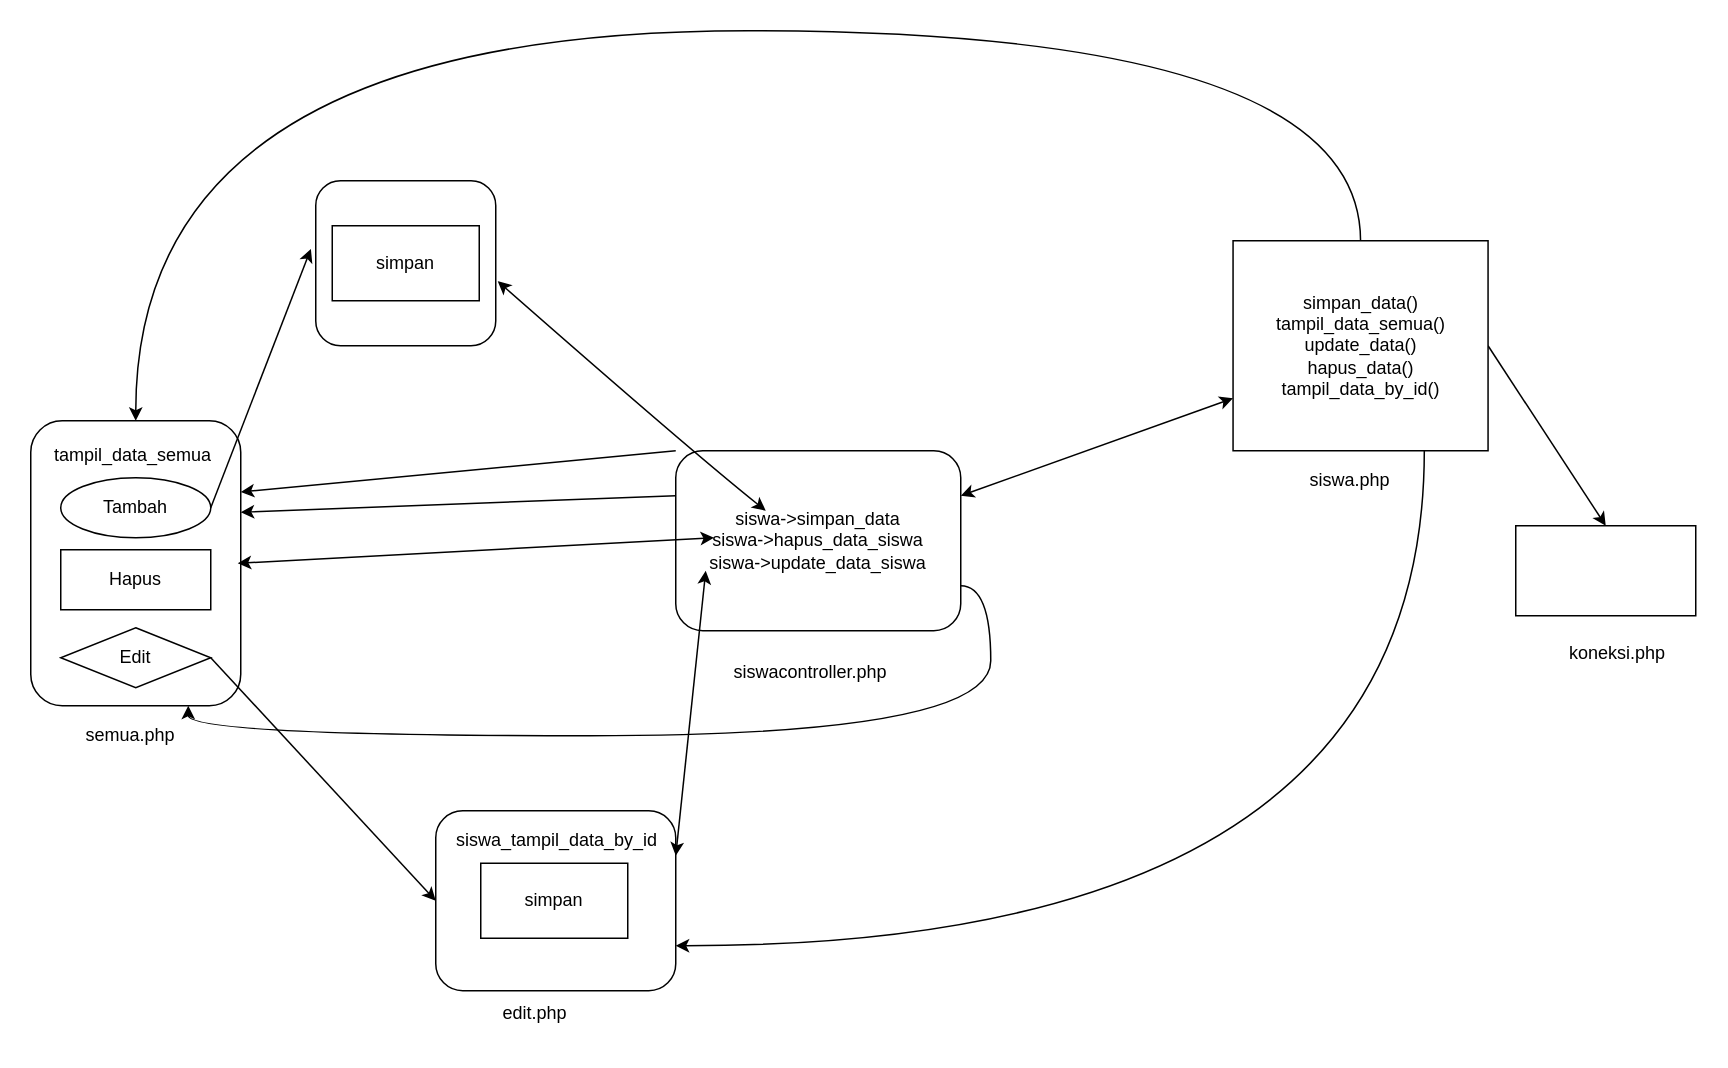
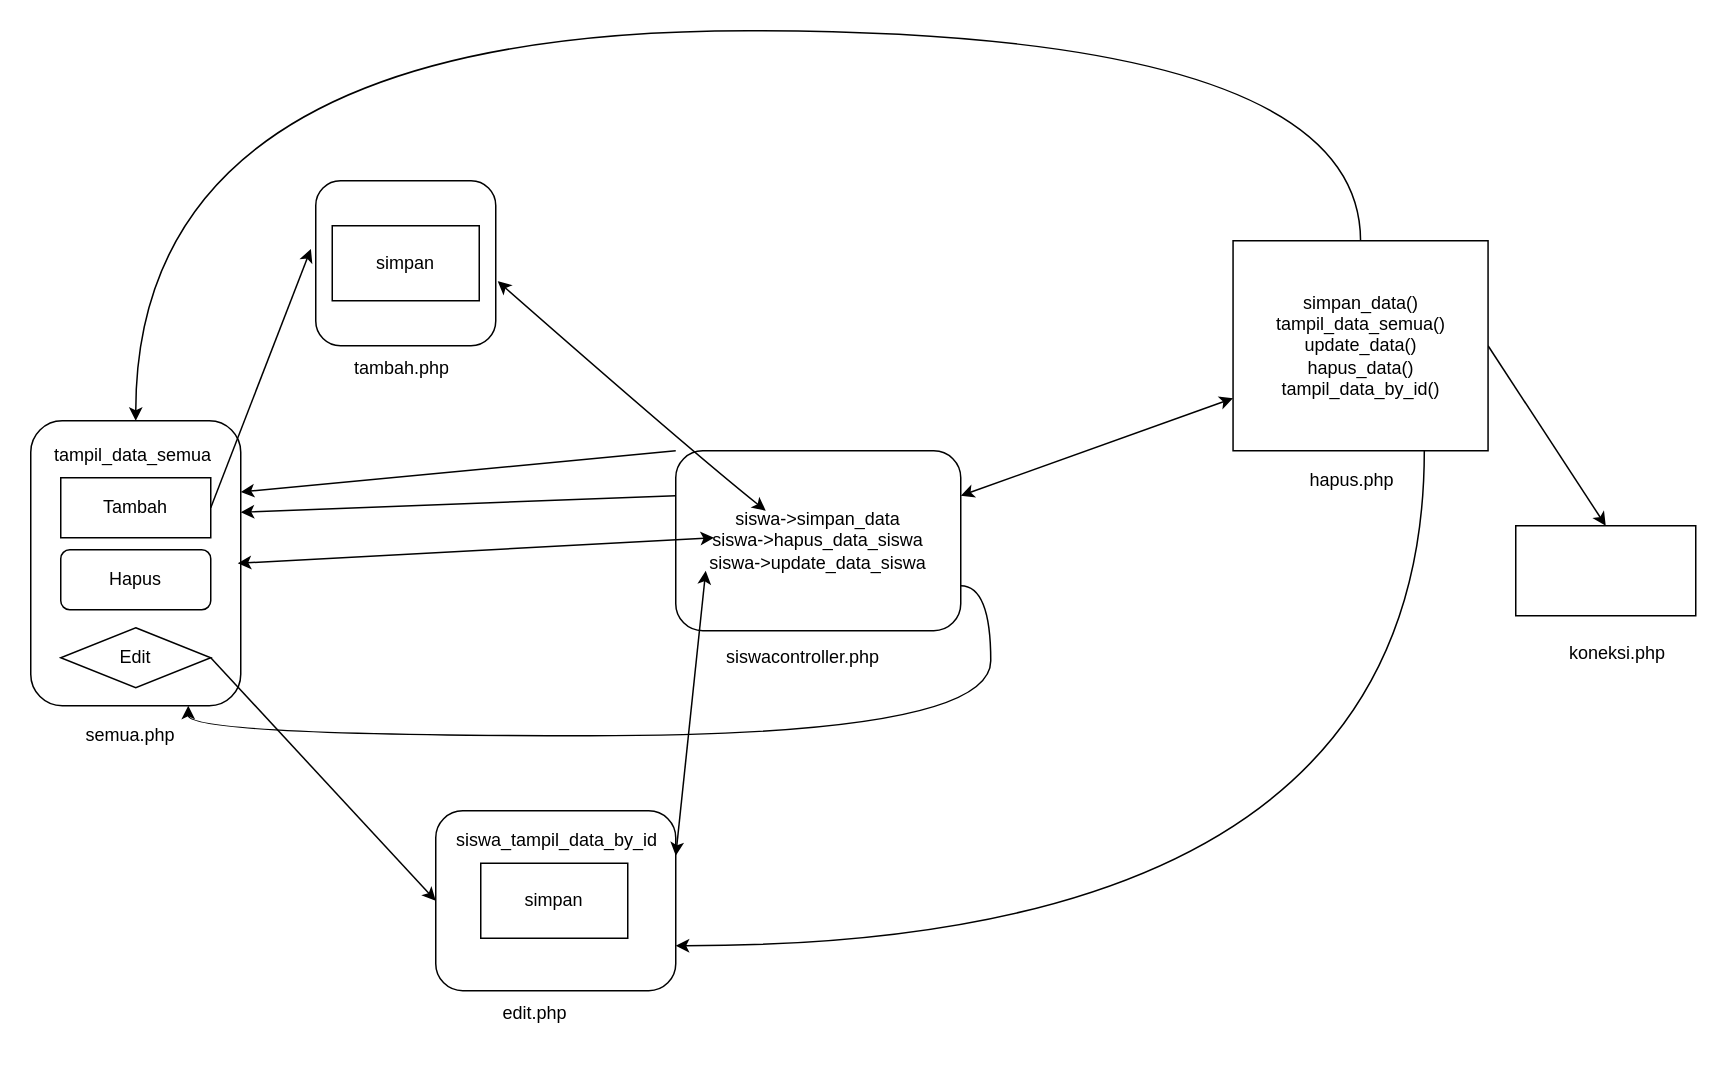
node "tambah.php": added
node "siswa.php": label "siswa.php" -> "hapus.php"
node "Tambah": shape ellipse -> rectangle
node "Hapus": shape rectangle -> rounded rectangle
node "siswacontroller.php": moved (826, 673) -> (818, 658)
